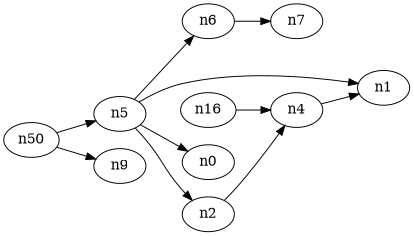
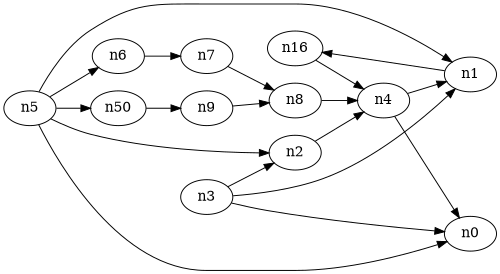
edge "n1" -> "n16": added
node "n8": added
edge "n50" -> "n5": reversed
edge "n4" -> "n0": added
node "n3": added
